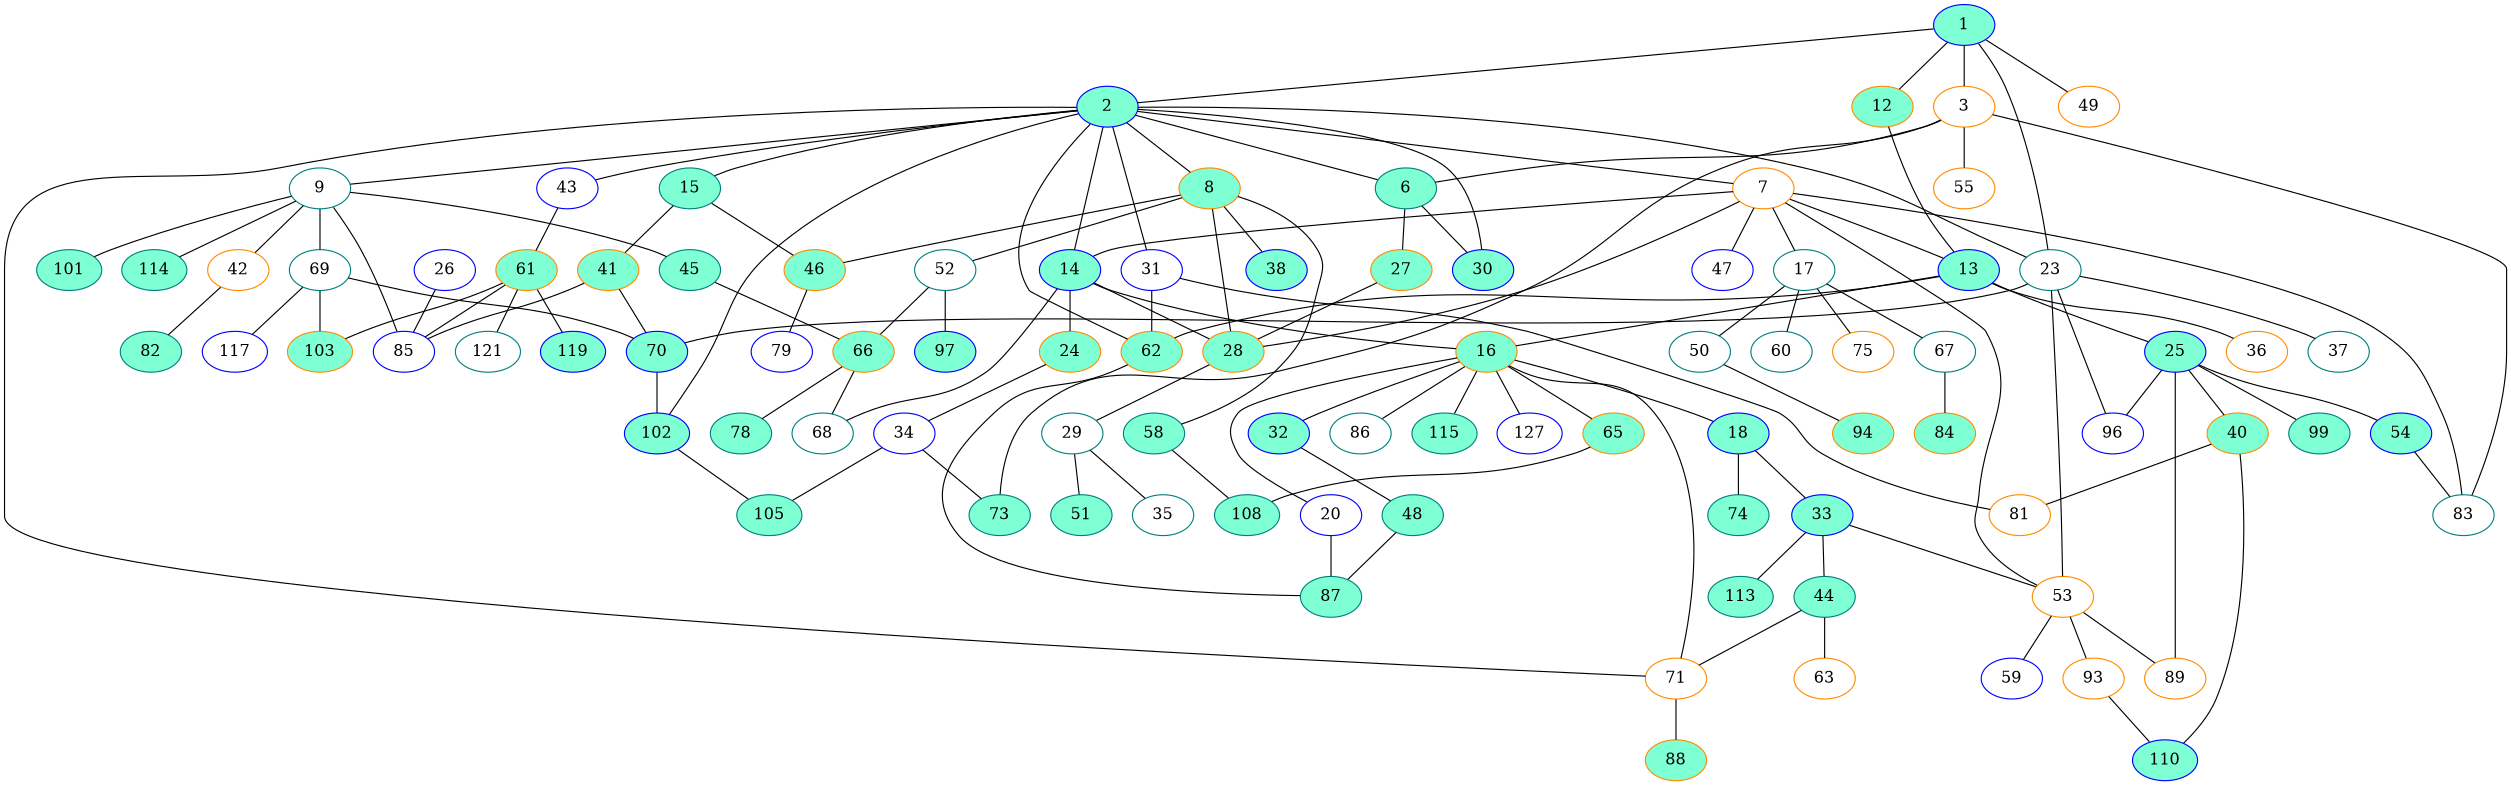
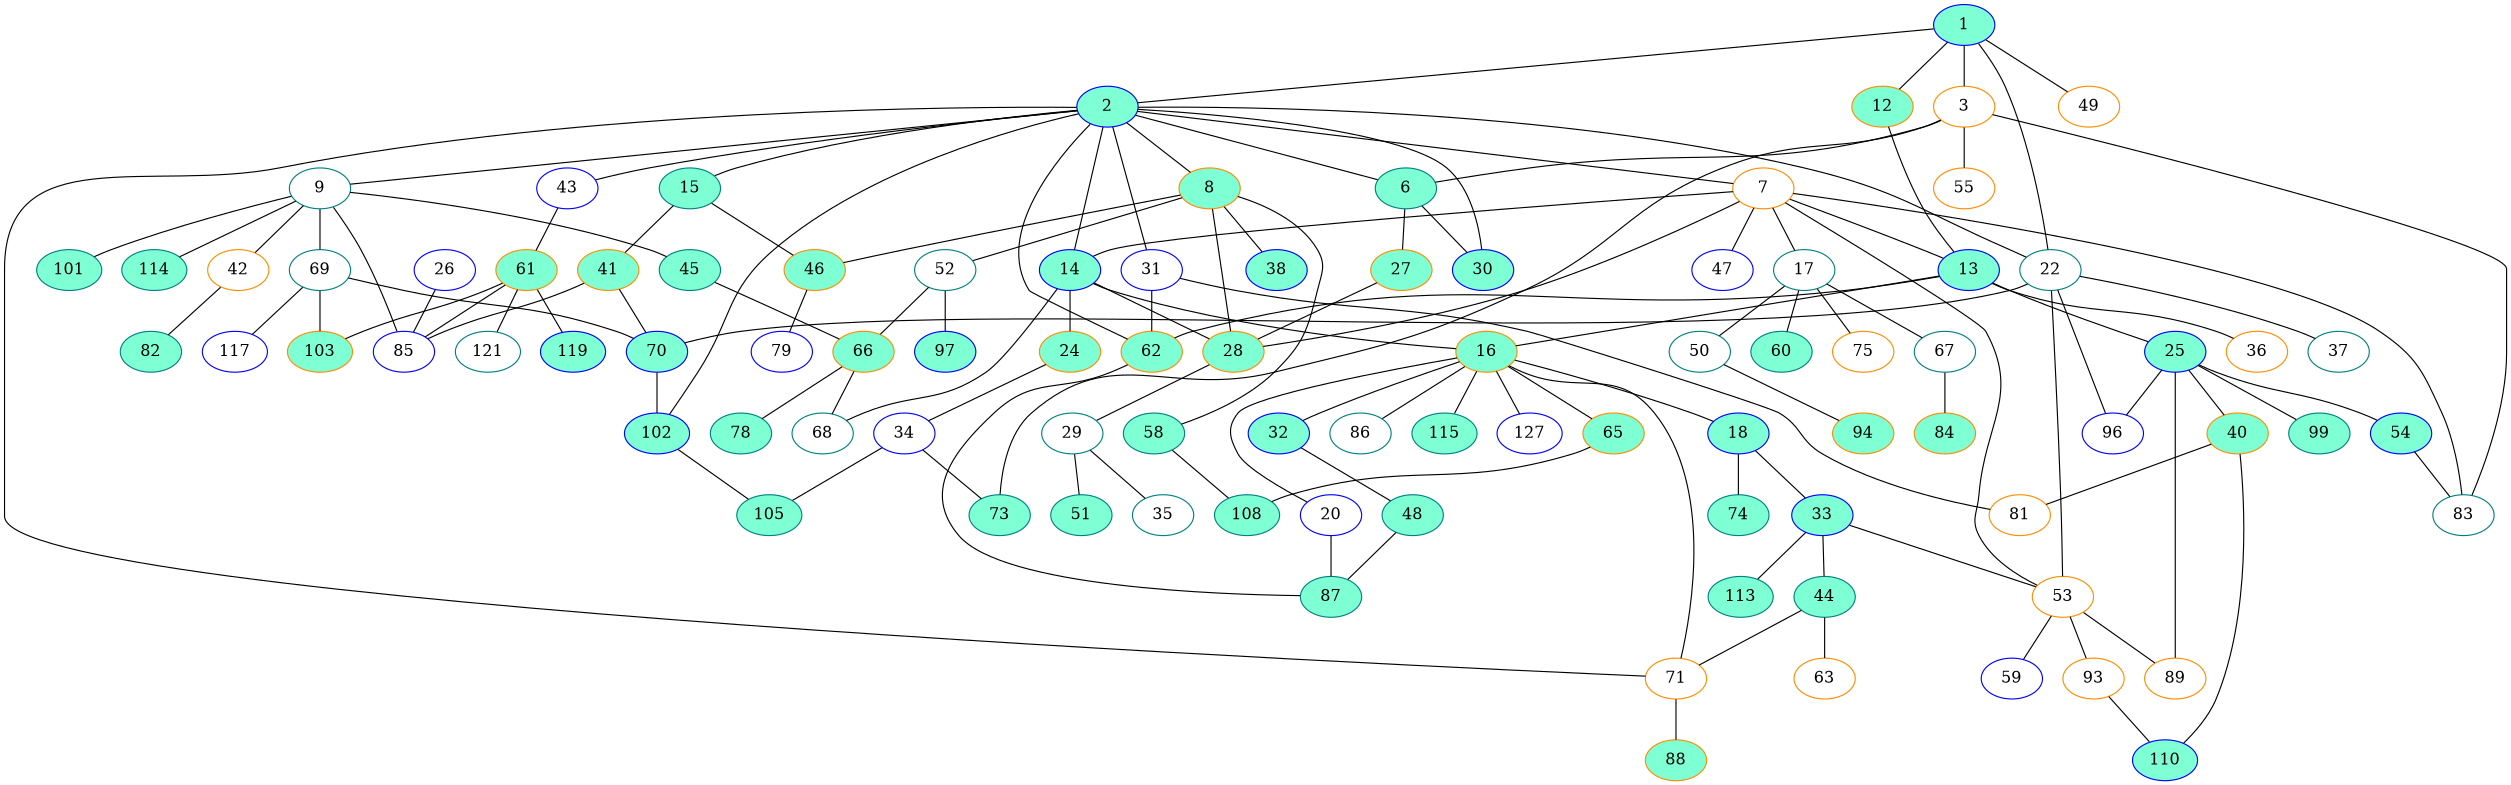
node "23": label "23" -> "22"
node "60": fillcolor white -> aquamarine
